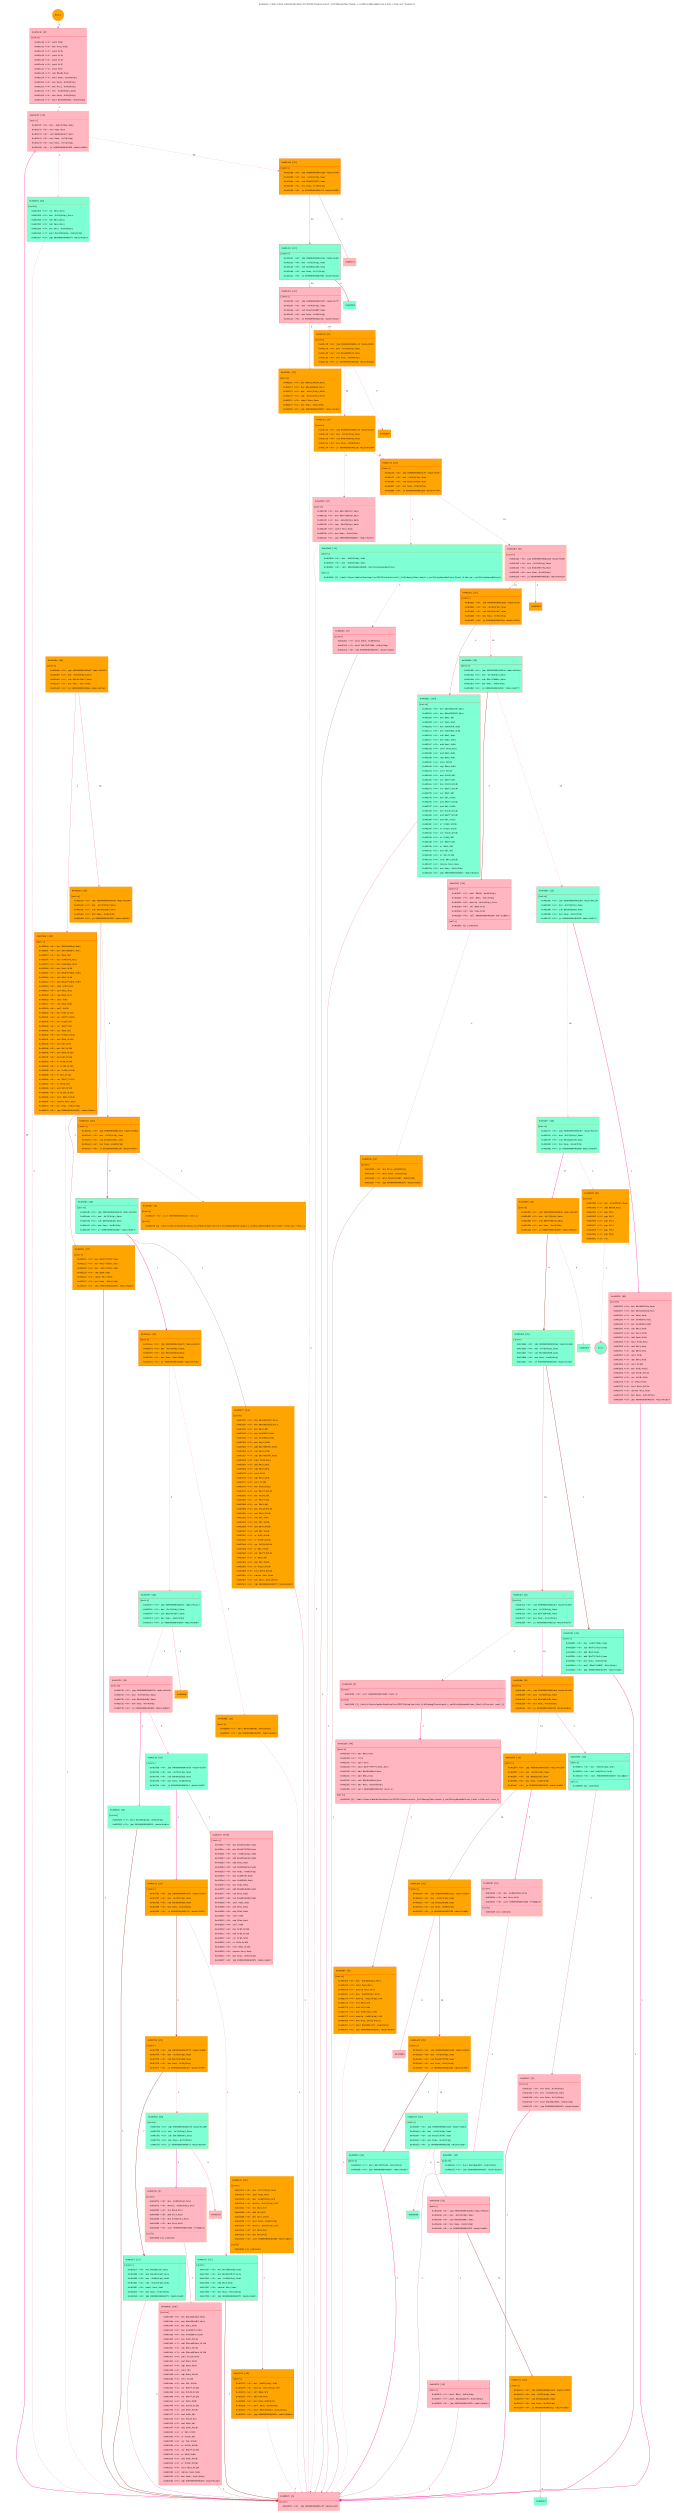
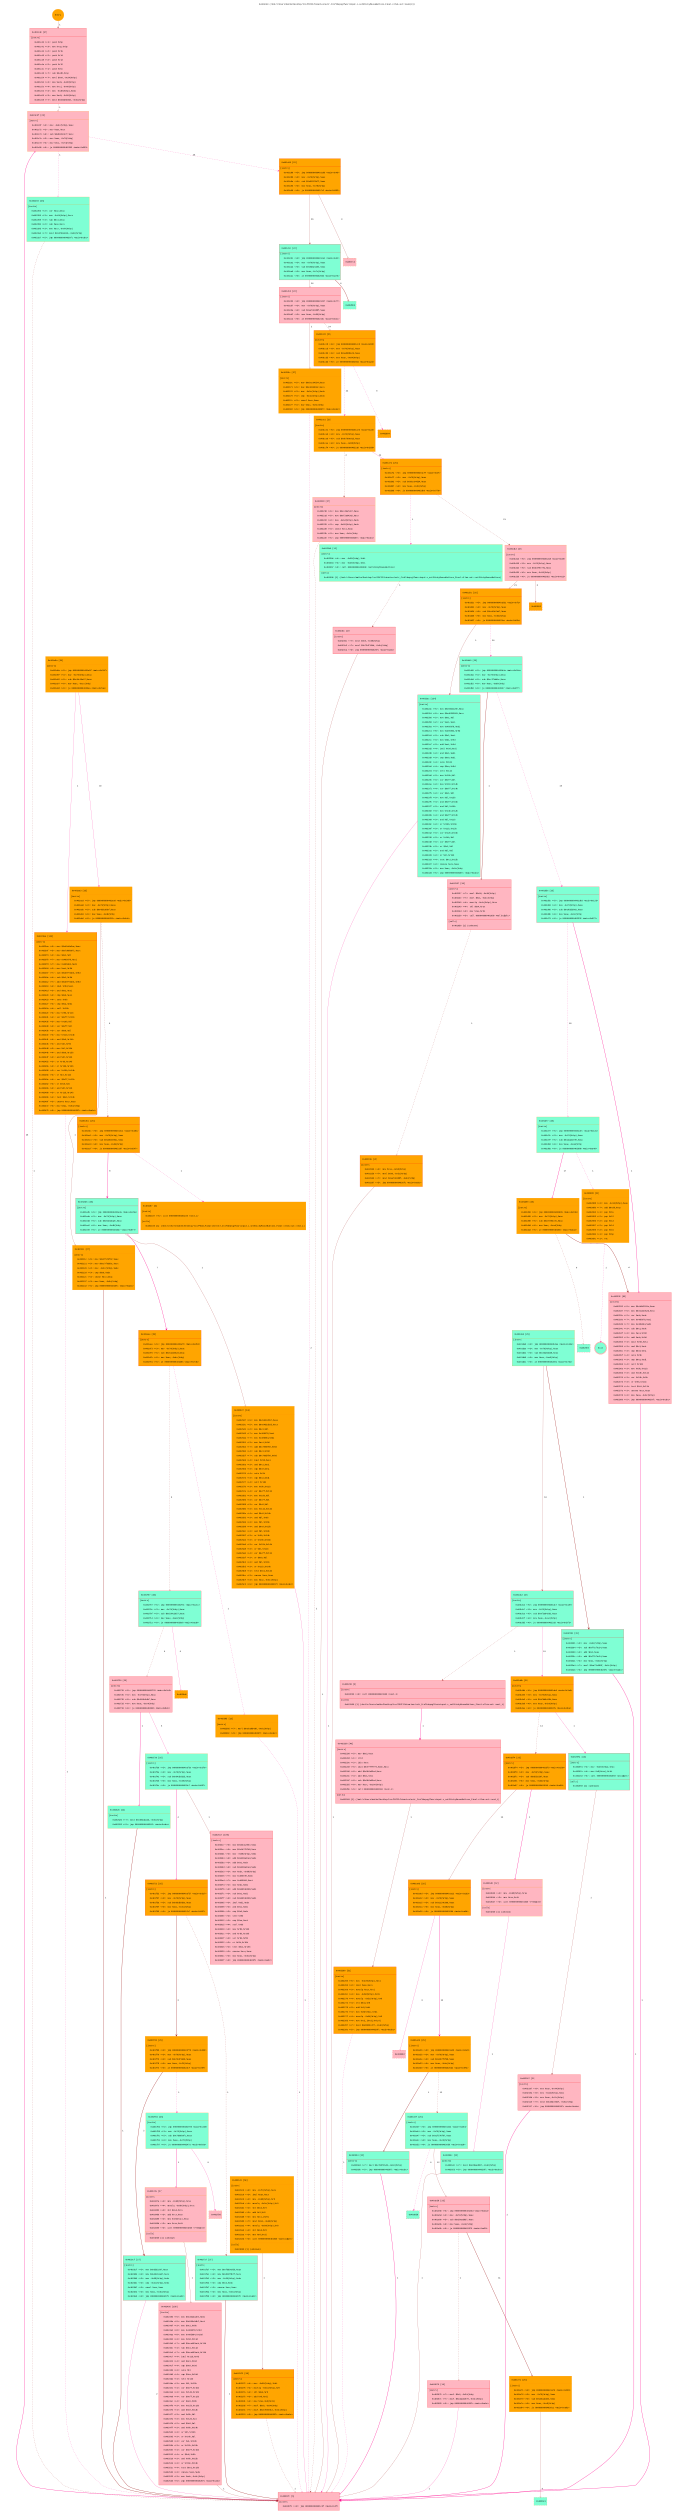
edge "0x401d90 [25]" -> "0x401da9 [25]": now "0x401d90 [25]" -> "0x402332 [83]"
